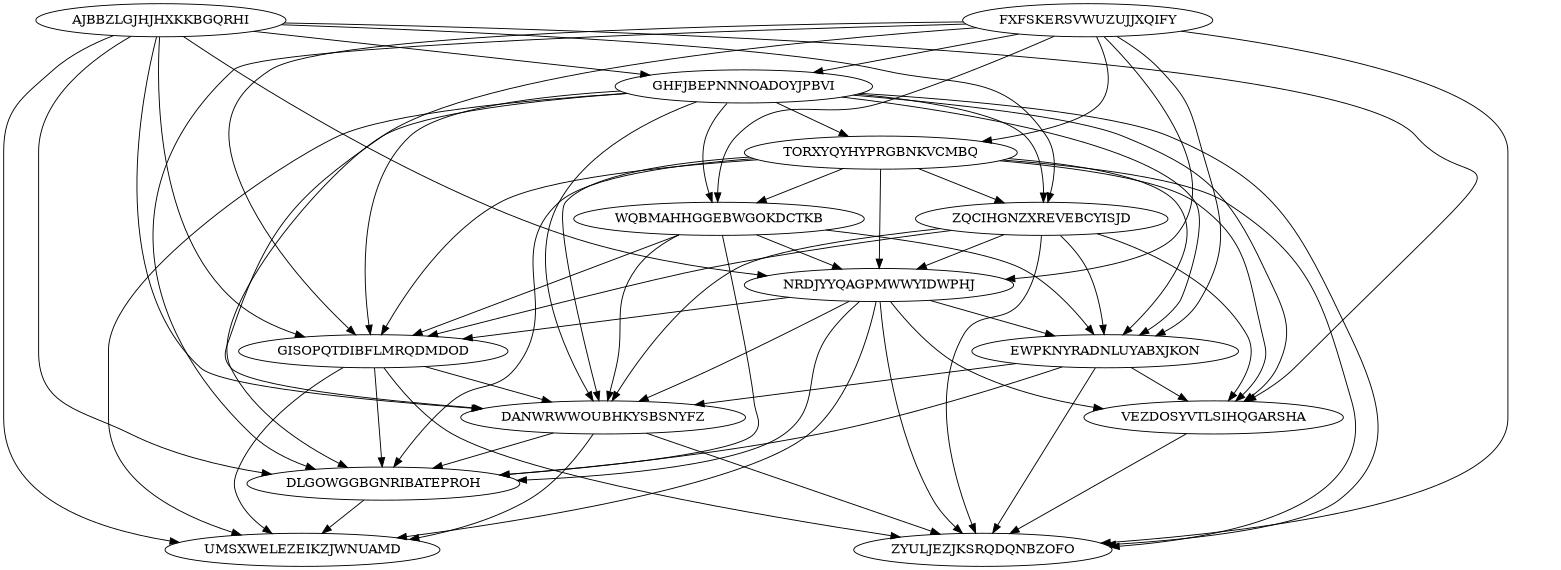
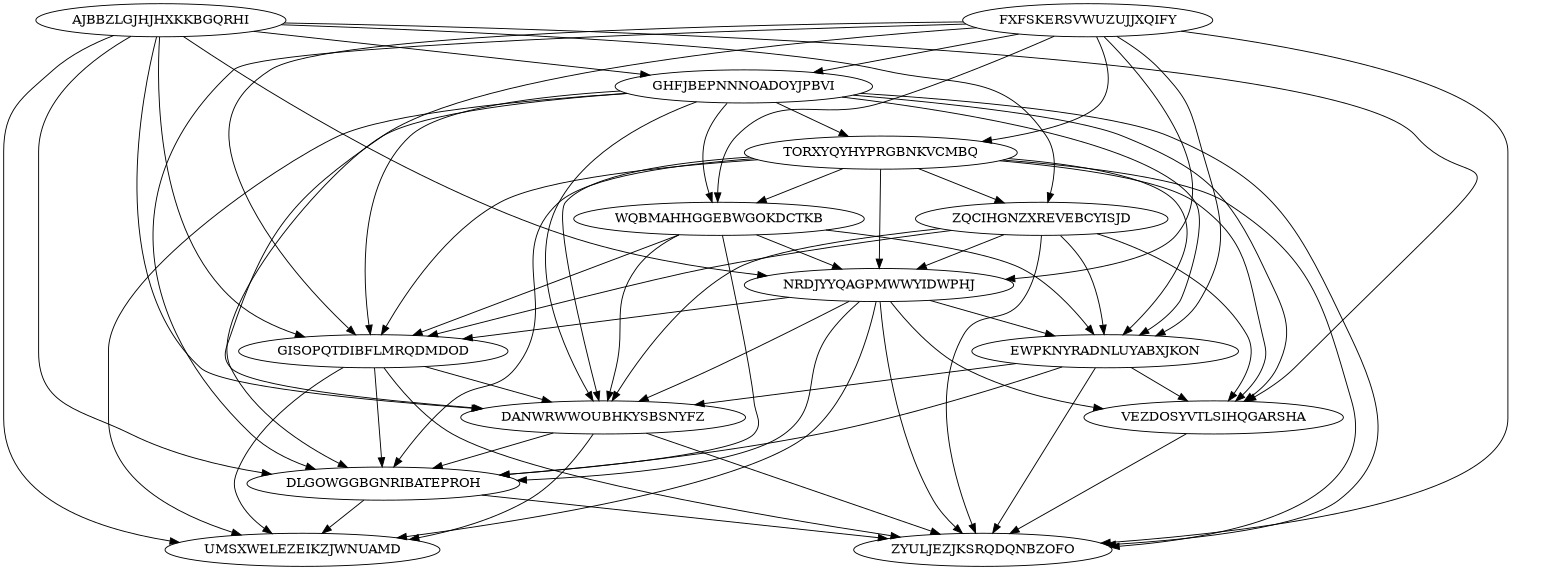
edge "GHFJBEPNNNOADOYJPBVI" -> "ZQCIHGNZXREVEBCYISJD": removed
edge "DLGOWGGBGNRIBATEPROH" -> "ZYULJEZJKSRQDQNBZOFO": added
